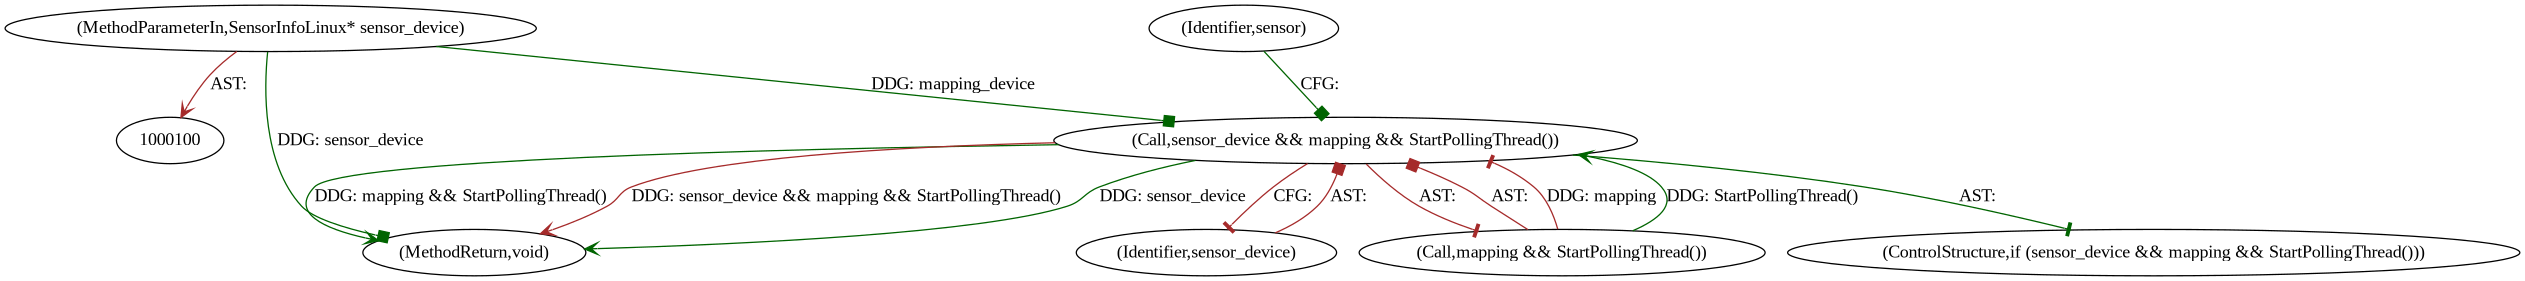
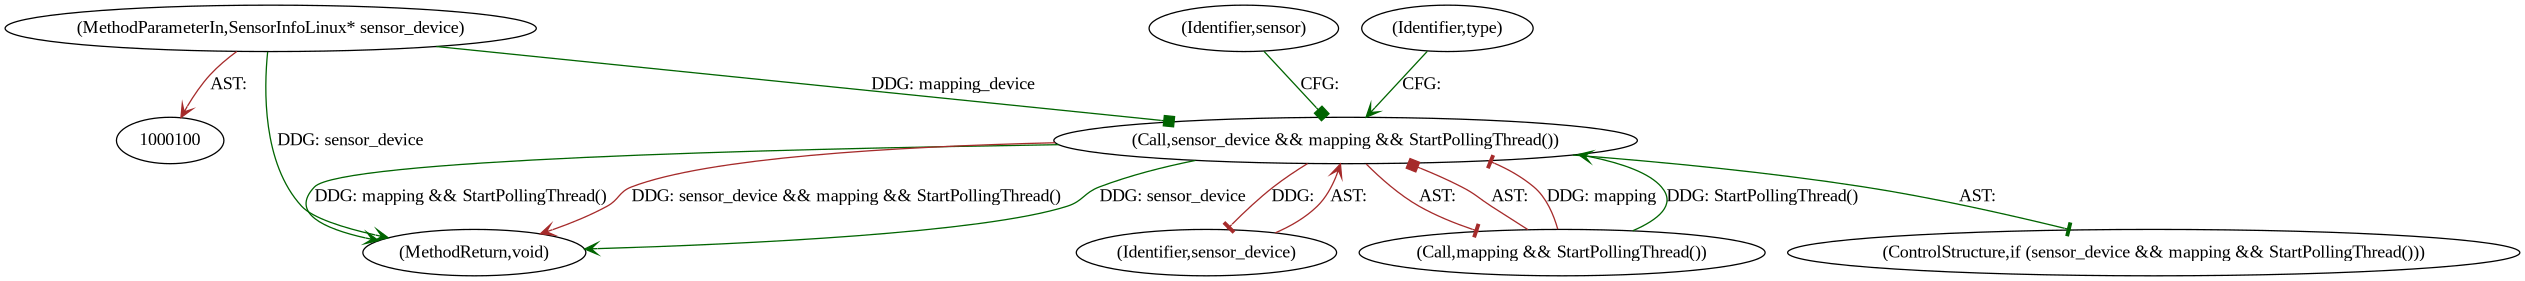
node "(Identifier,type)": added
edge "(MethodParameterIn,SensorInfoLinux* sensor_device)" -> "(MethodReturn,void)": arrowhead box -> vee
edge "(Call,sensor_device && mapping && StartPollingThread())" -> "(Identifier,sensor_device)": label "CFG: " -> "DDG: "
edge "(Identifier,sensor_device)" -> "(Call,sensor_device && mapping && StartPollingThread())": arrowhead box -> vee
